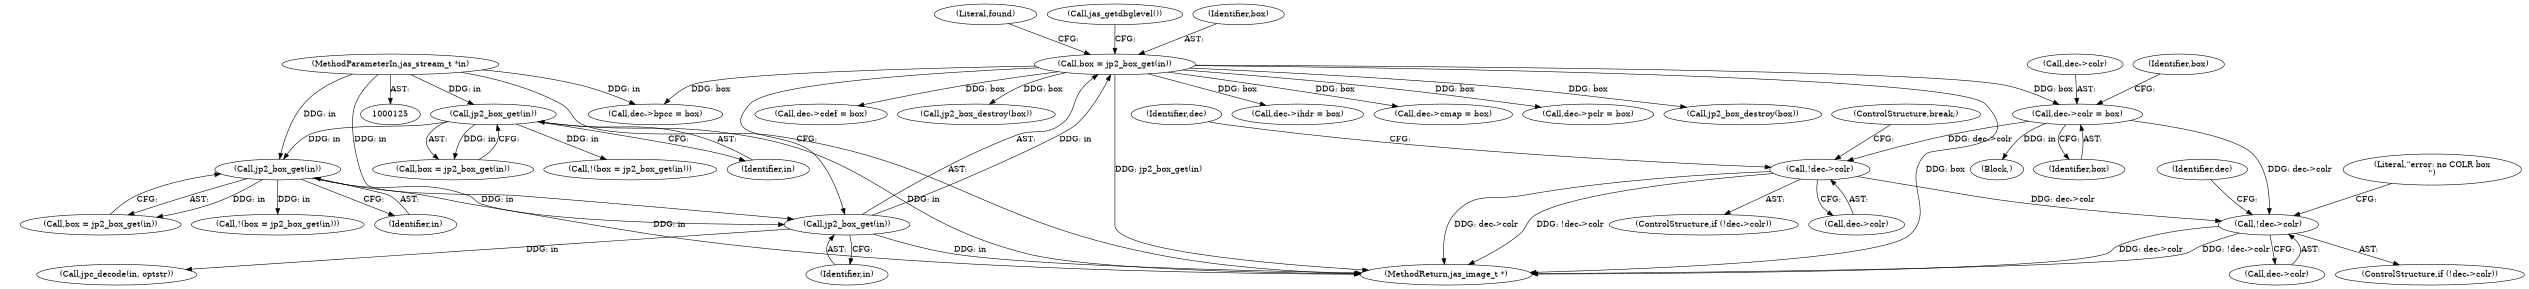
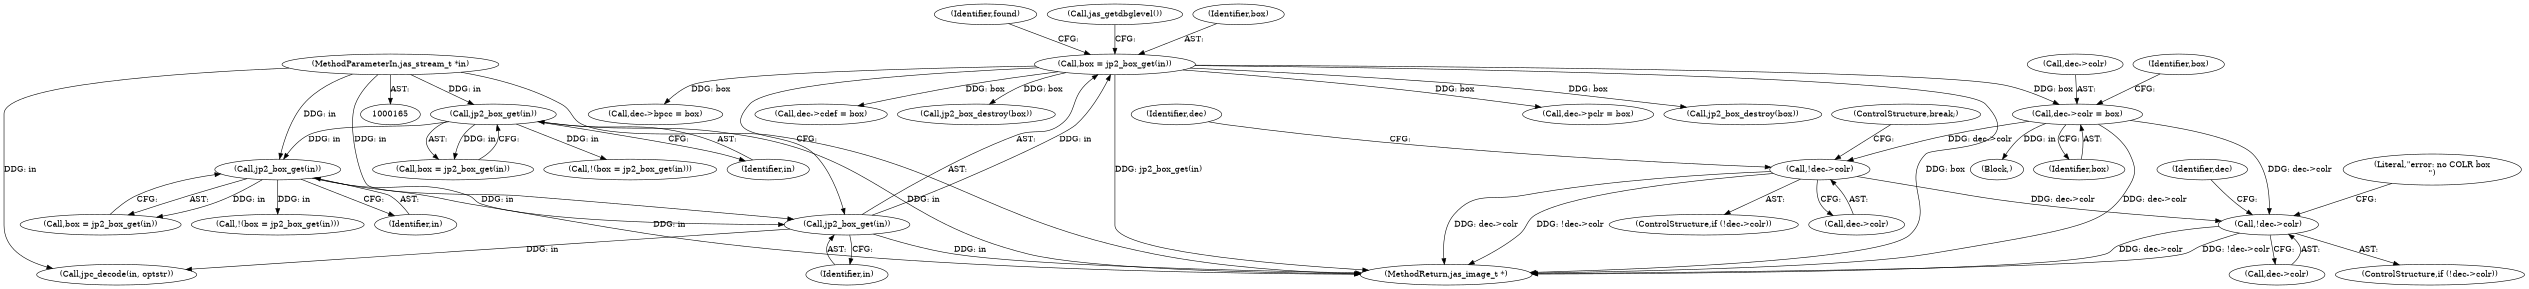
node "(Literal,found)": label "(Literal,found)" -> "(Identifier,found)"
edge "(MethodParameterIn,jas_stream_t *in)" -> "(Call,dec->bpcc = box)": now "(MethodParameterIn,jas_stream_t *in)" -> "(Call,jpc_decode(in, optstr))"
node "1000125": label "1000125" -> "1000165"
node "(Call,dec->ihdr = box)": removed
node "(Call,dec->cmap = box)": removed
edge "(Call,dec->colr = box)" -> "(MethodReturn,jas_image_t *)": added, label "DDG: dec->colr"
